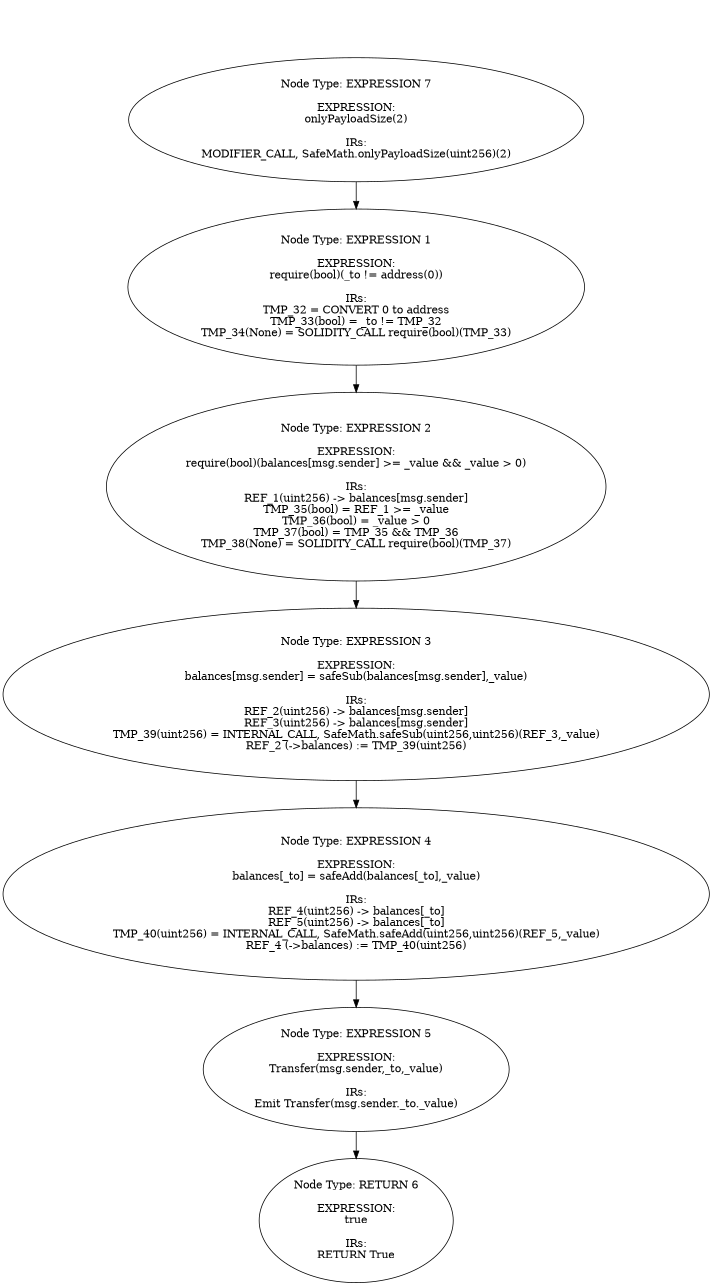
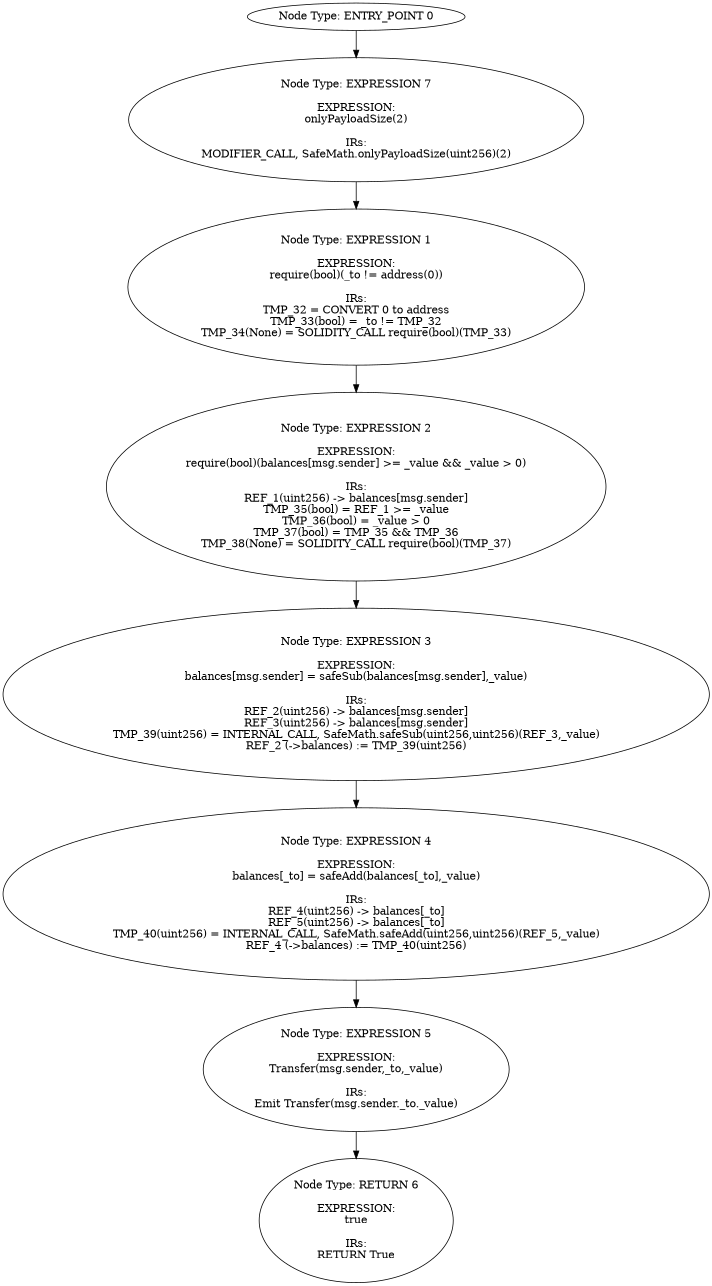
node "Node Type: ENTRY_POINT 0": added
